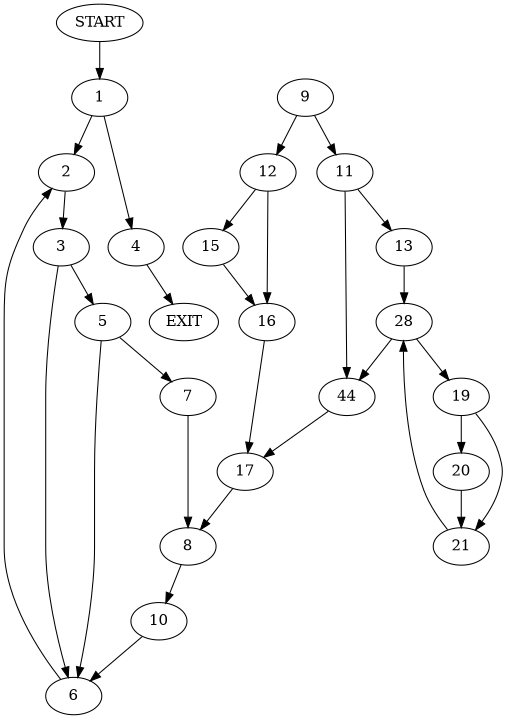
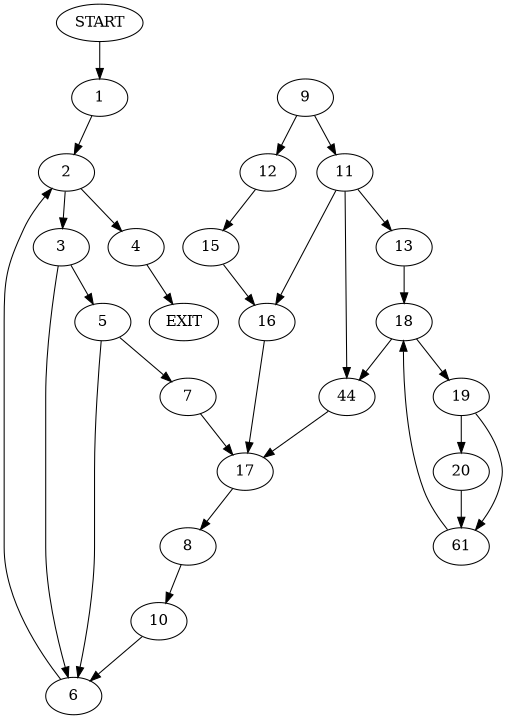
edge "1" -> "4": now "2" -> "4"
edge "12" -> "16": now "11" -> "16"
node "28": label "28" -> "18"
edge "7" -> "8": now "7" -> "17"
node "21": label "21" -> "61"
